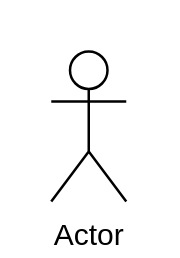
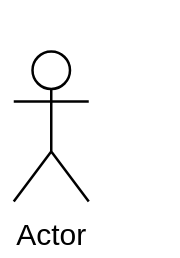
node "Actor": moved (89, 126) -> (51, 126)
